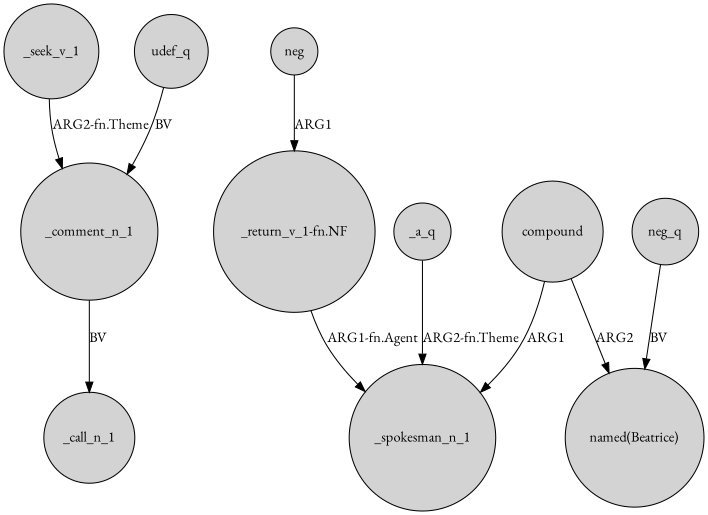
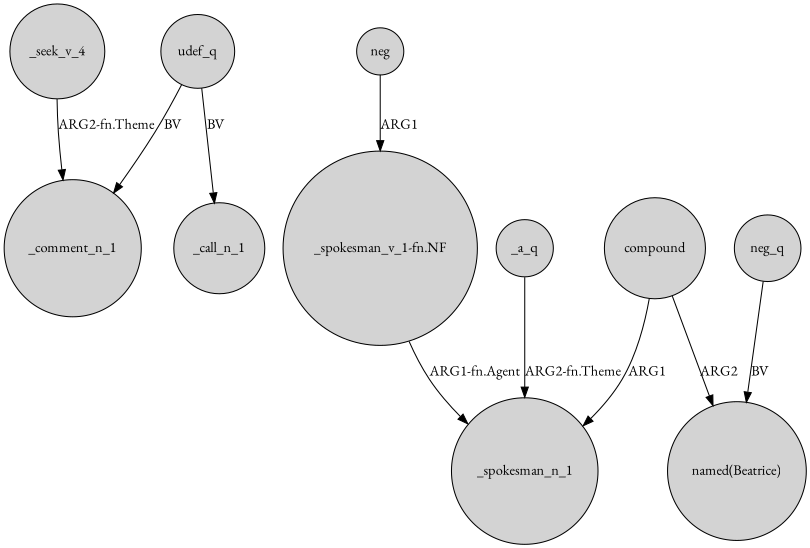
node "_seek_v_1": label "_seek_v_1" -> "_seek_v_4"
node "_return_v_1-fn.NF": label "_return_v_1-fn.NF" -> "_spokesman_v_1-fn.NF"
edge "_comment_n_1" -> "_call_n_1": now "udef_q" -> "_call_n_1"
